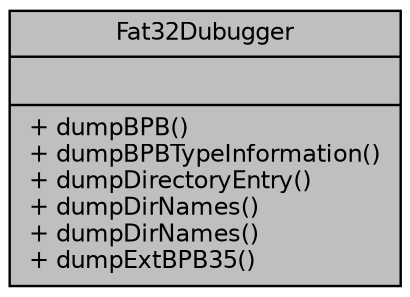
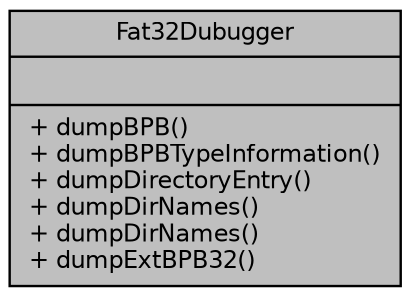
node "Fat32Dubugger": text "+ dumpExtBPB35()" -> "+ dumpExtBPB32()"
